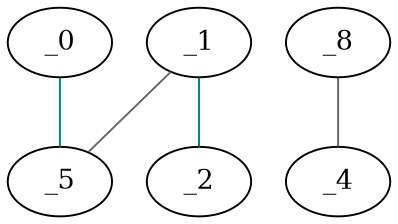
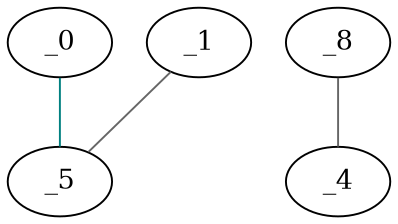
node "_2": removed
